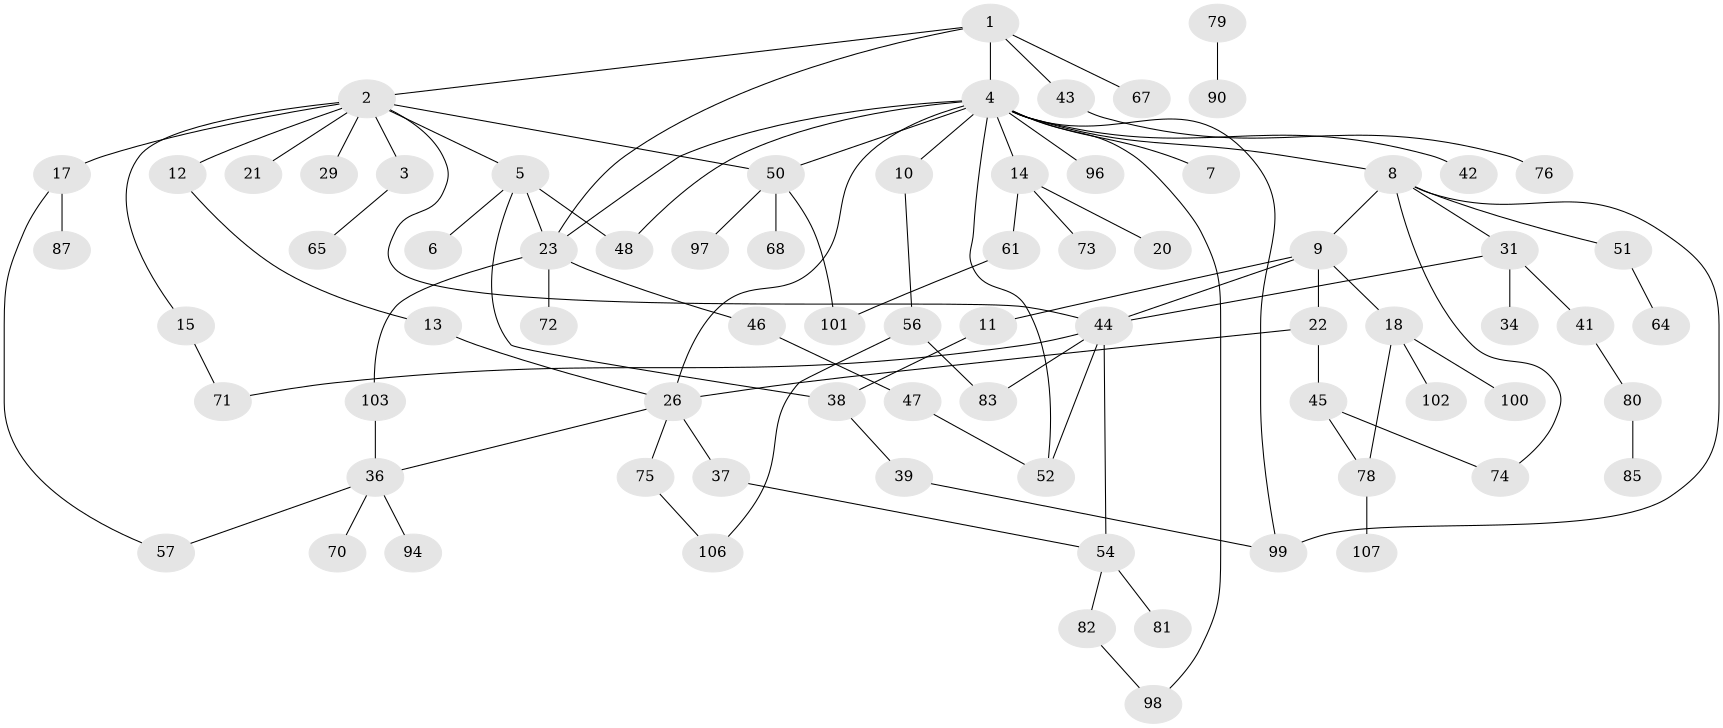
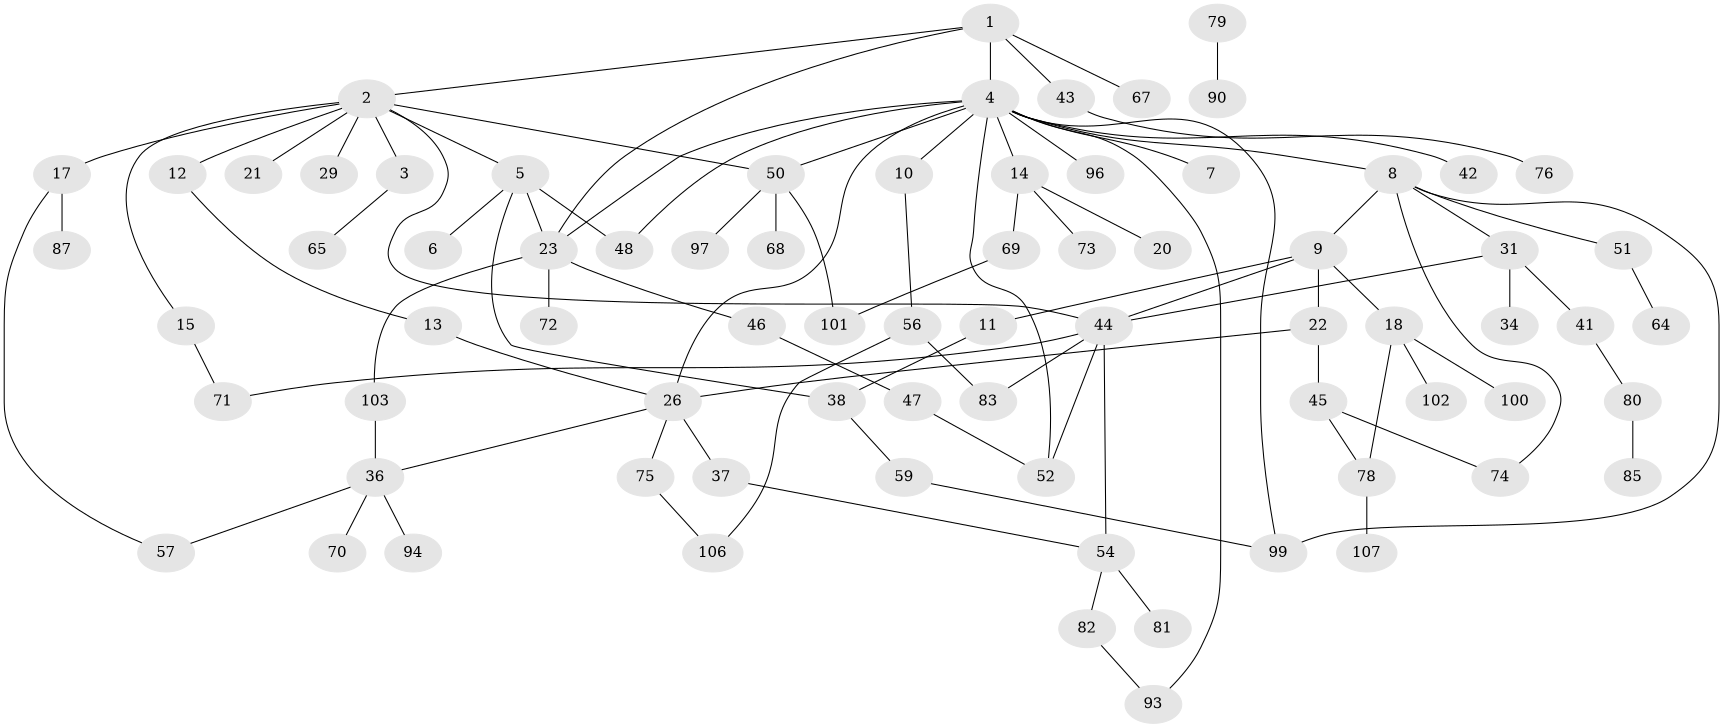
node "61": label "61" -> "69"
node "39": label "39" -> "59"
node "98": label "98" -> "93"
